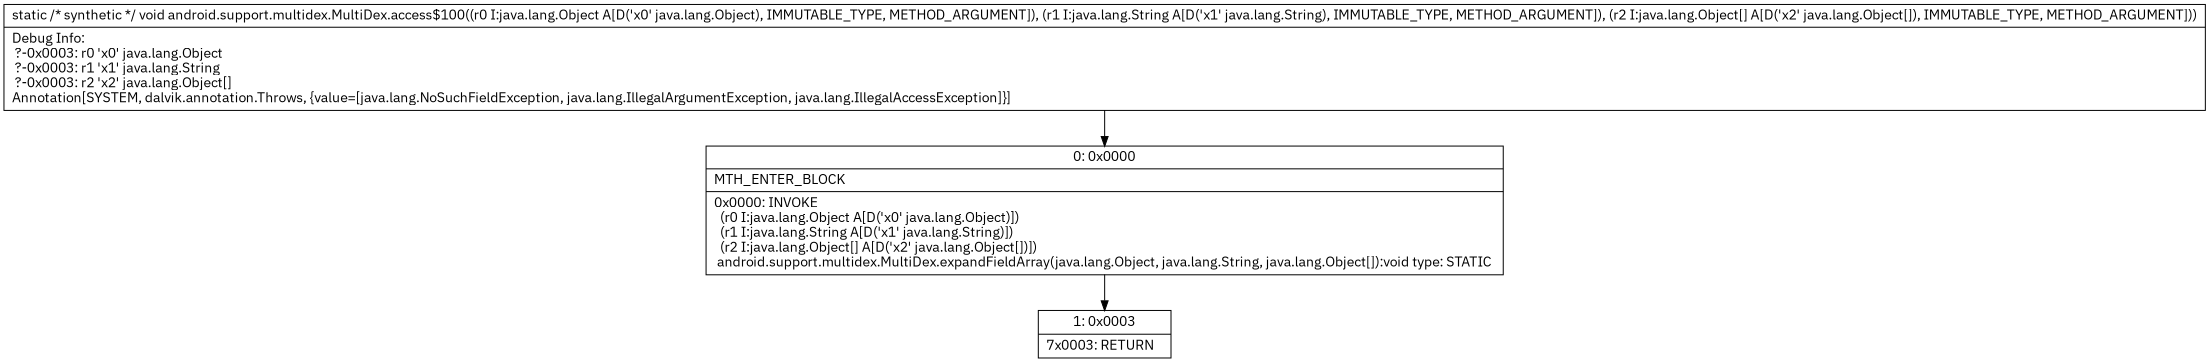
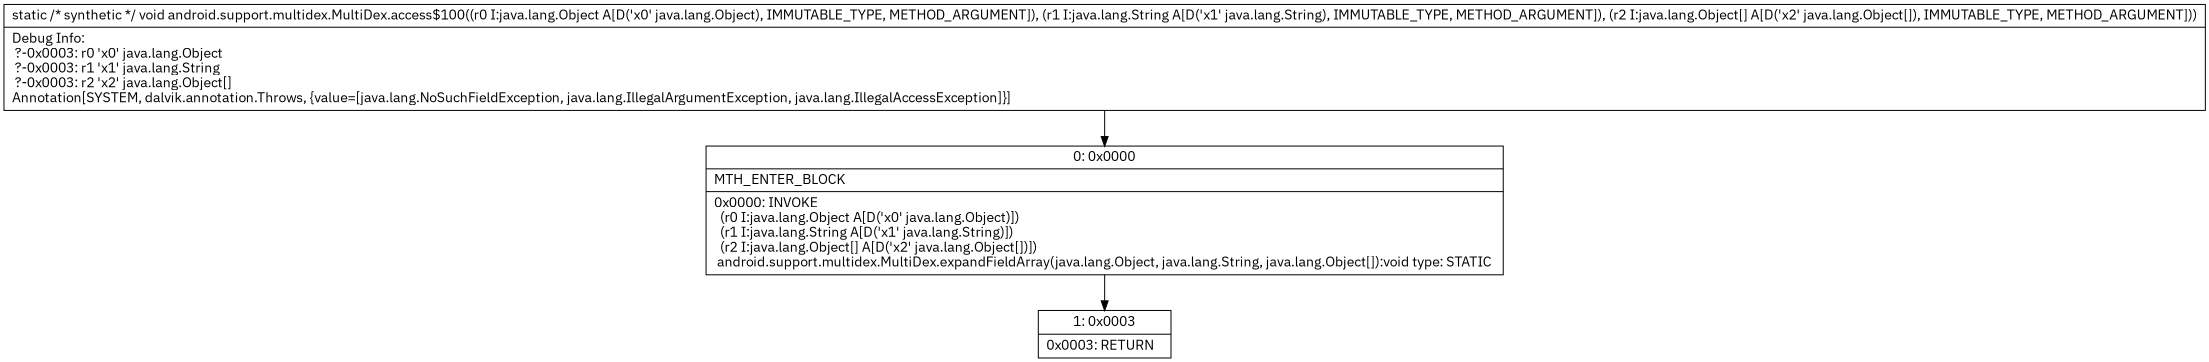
node "1: 0x0003": text "7x0003: RETURN" -> "0x0003: RETURN"
